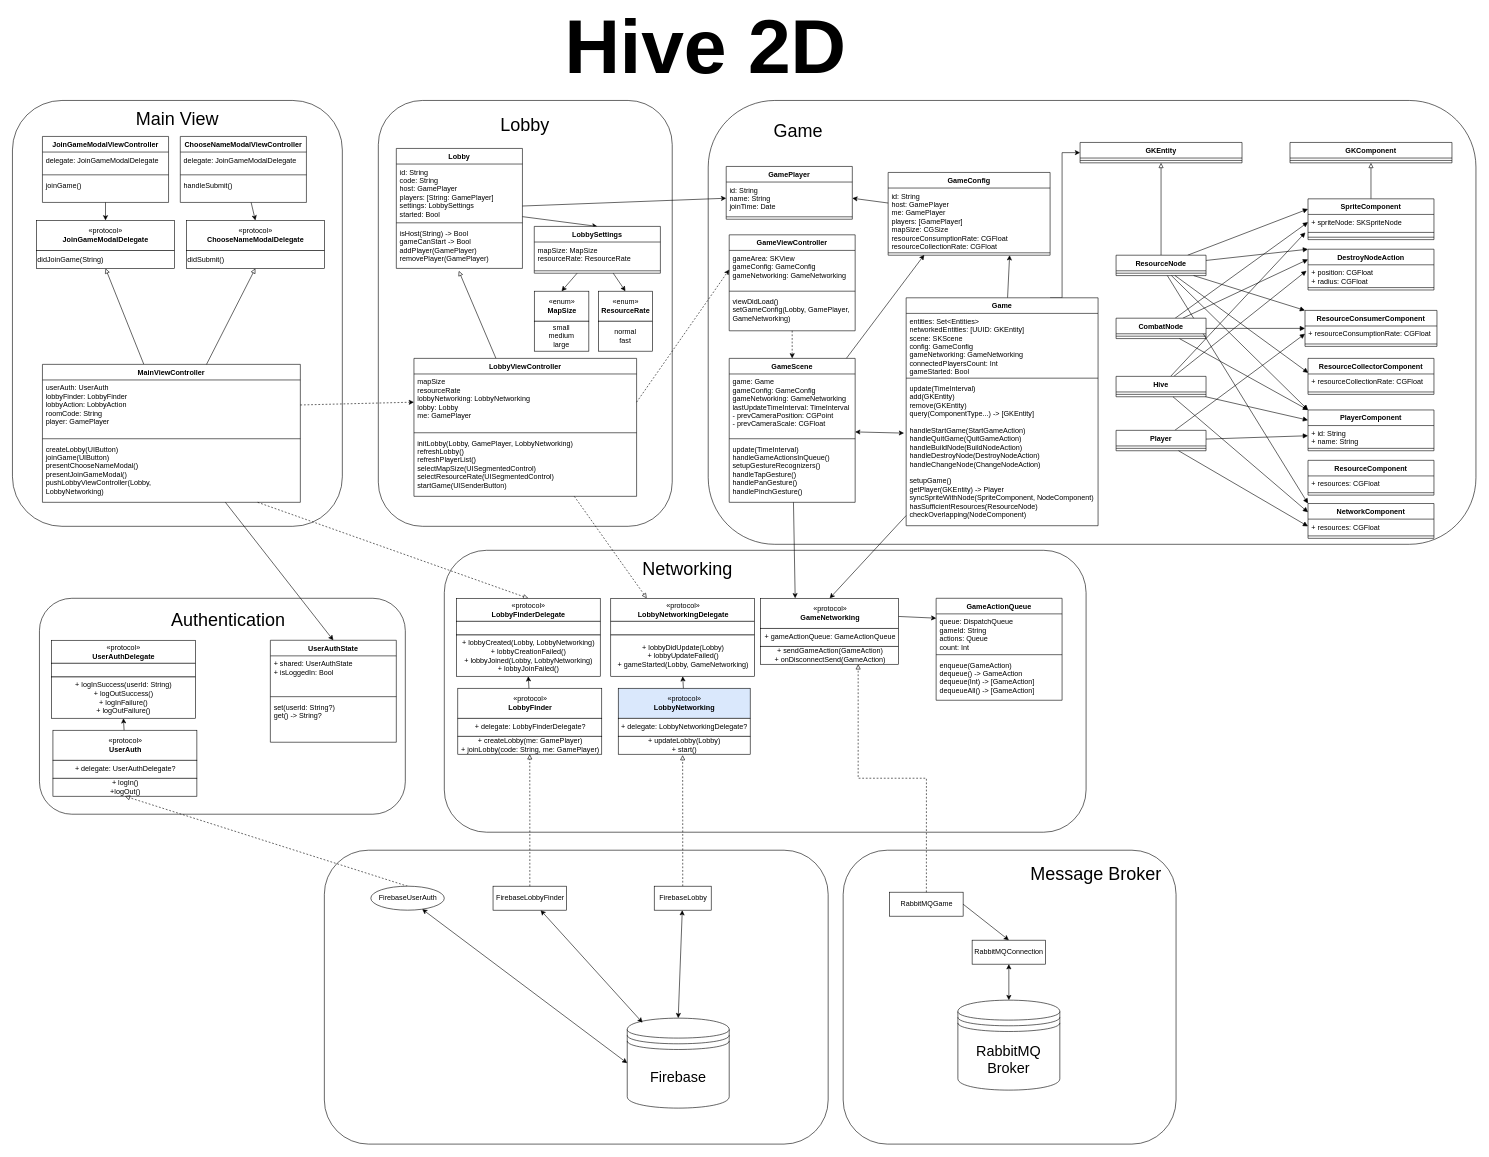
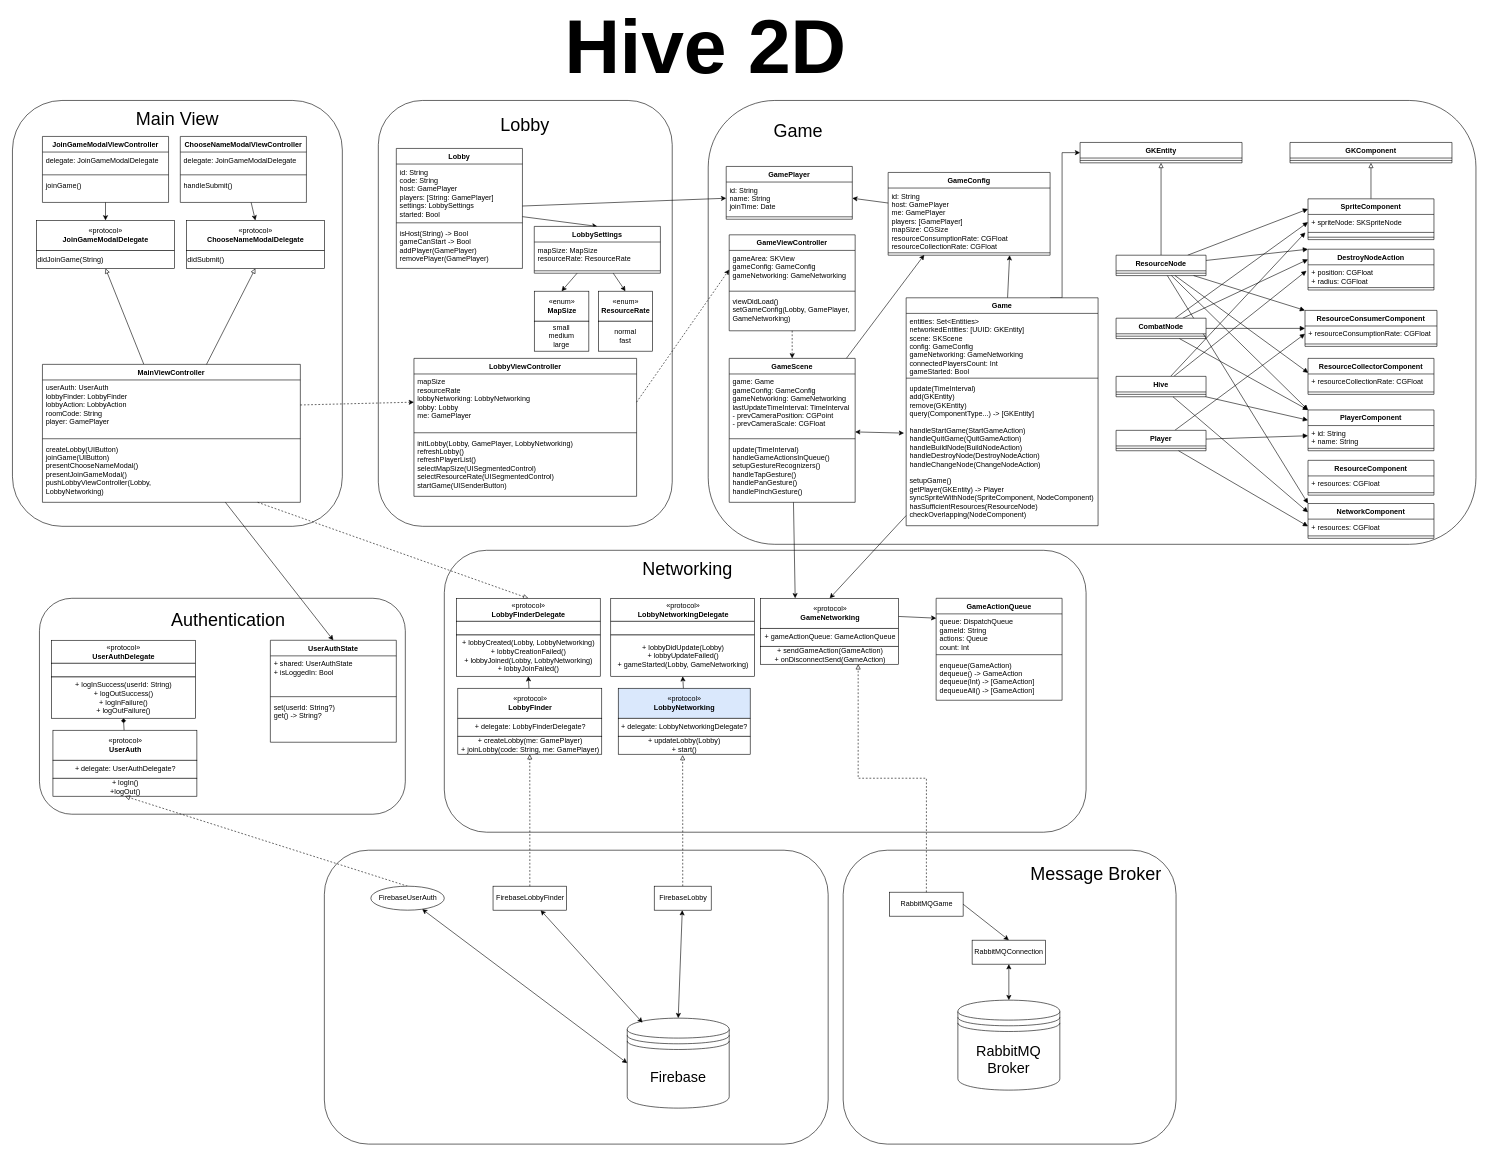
edge "LobbyViewController" -> "isHost(String) -> Bool gameCanStart -> Bool addPlayer(GamePlayer) removePlayer(GamePlayer)": removed
edge "LobbyViewController" -> "«protocol» LobbyNetworkingDelegate": removed
edge "«protocol» UserAuth" -> "+ logInSuccess(userId: String) + logOutSuccess() + logInFailure() + logOutFailure()": arrowhead classic -> diamond
